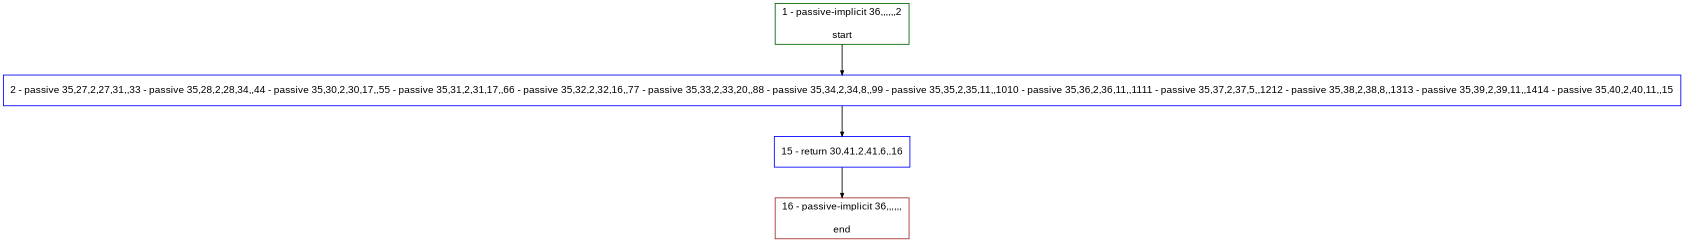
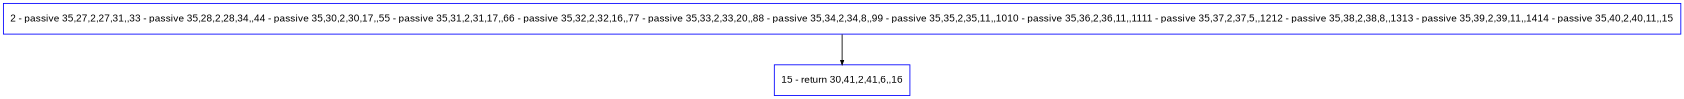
node "1 - passive-implicit 36,,,,,,2 start": removed
node "16 - passive-implicit 36,,,,,, end": removed
